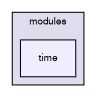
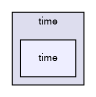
cluster "modules": label "modules" -> "time"
